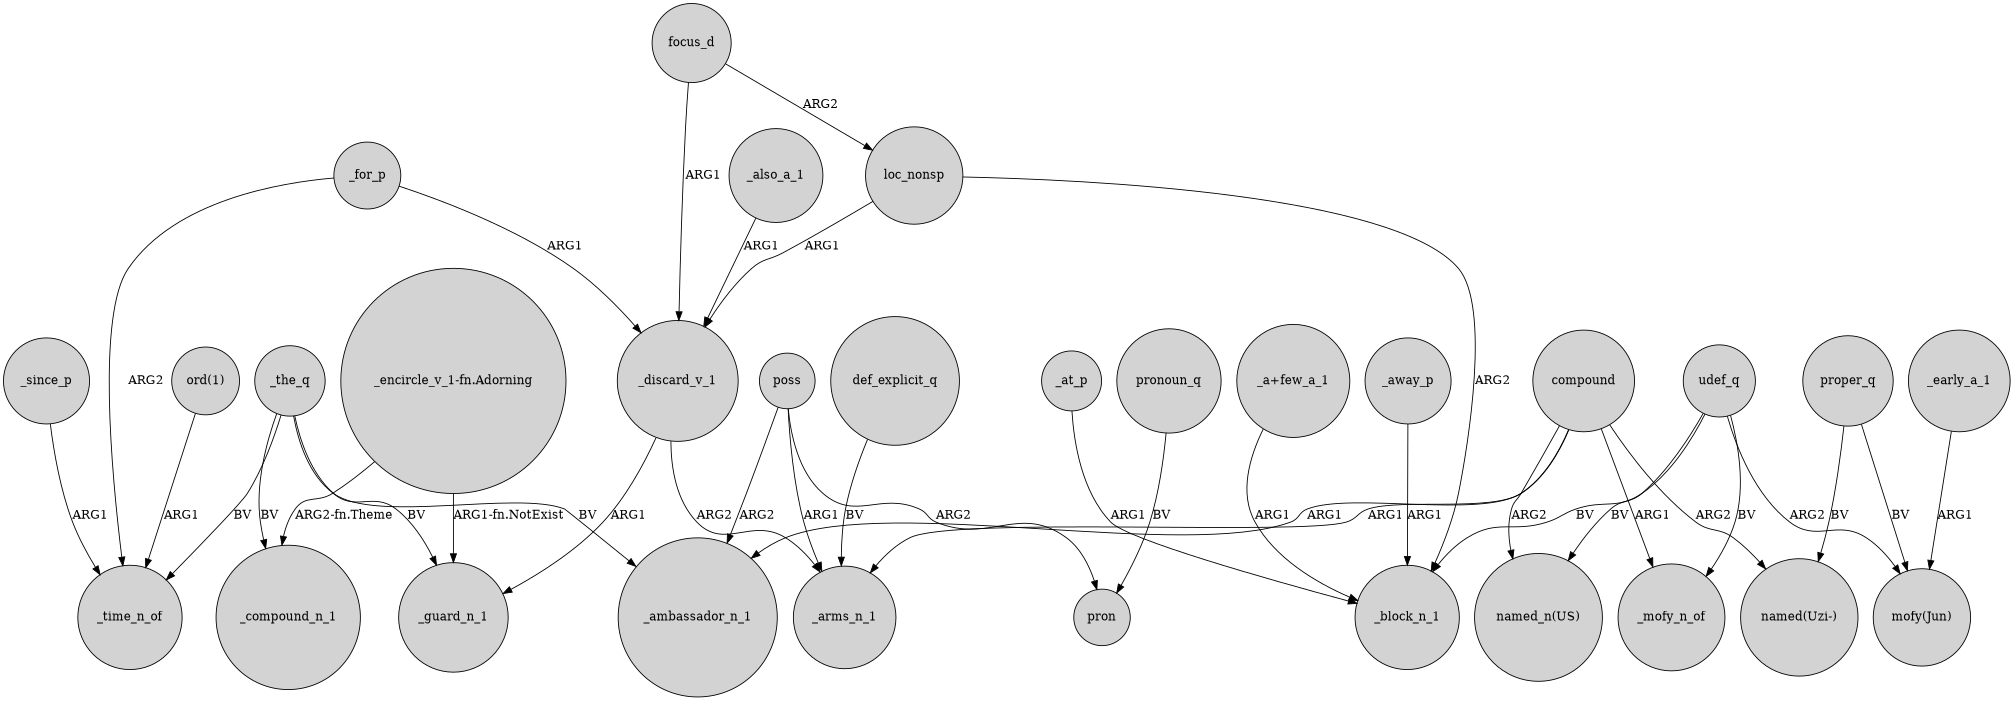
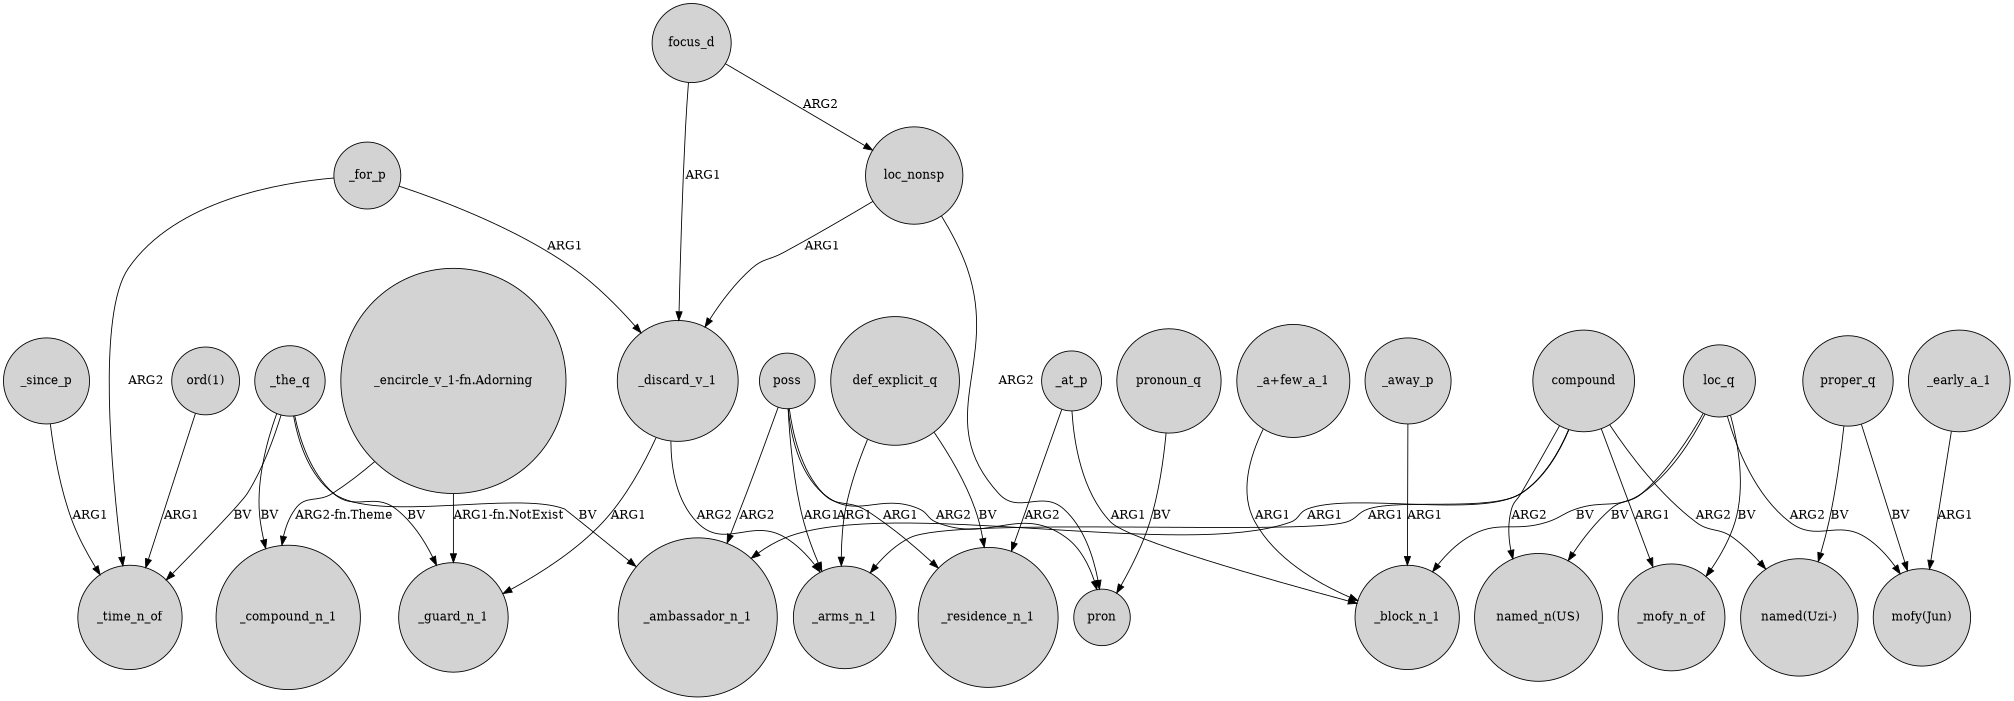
node "_also_a_1": removed
edge "loc_nonsp" -> "_block_n_1": now "loc_nonsp" -> "pron"
node "udef_q": label "udef_q" -> "loc_q"
edge "def_explicit_q" -> "_arms_n_1": label "BV" -> "ARG1"
node "_residence_n_1": added
